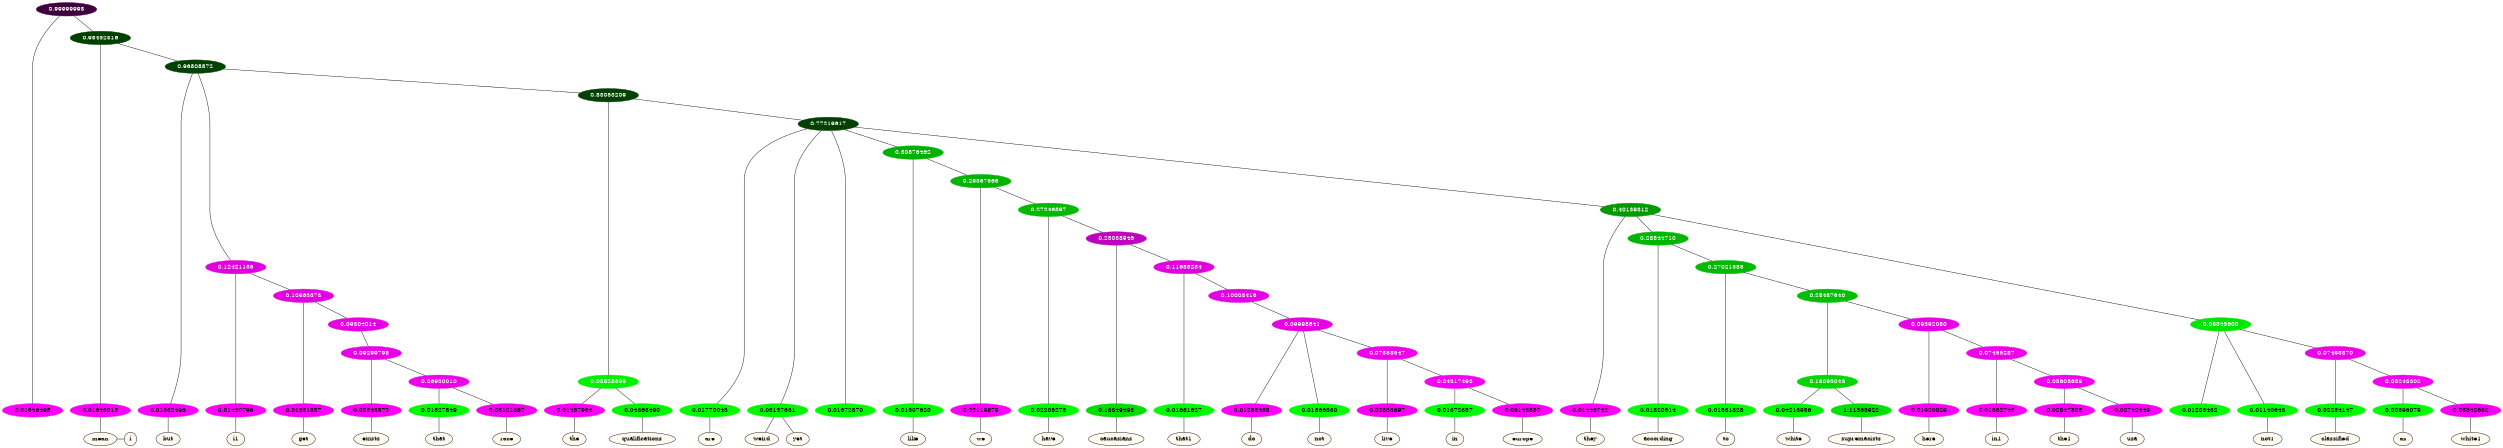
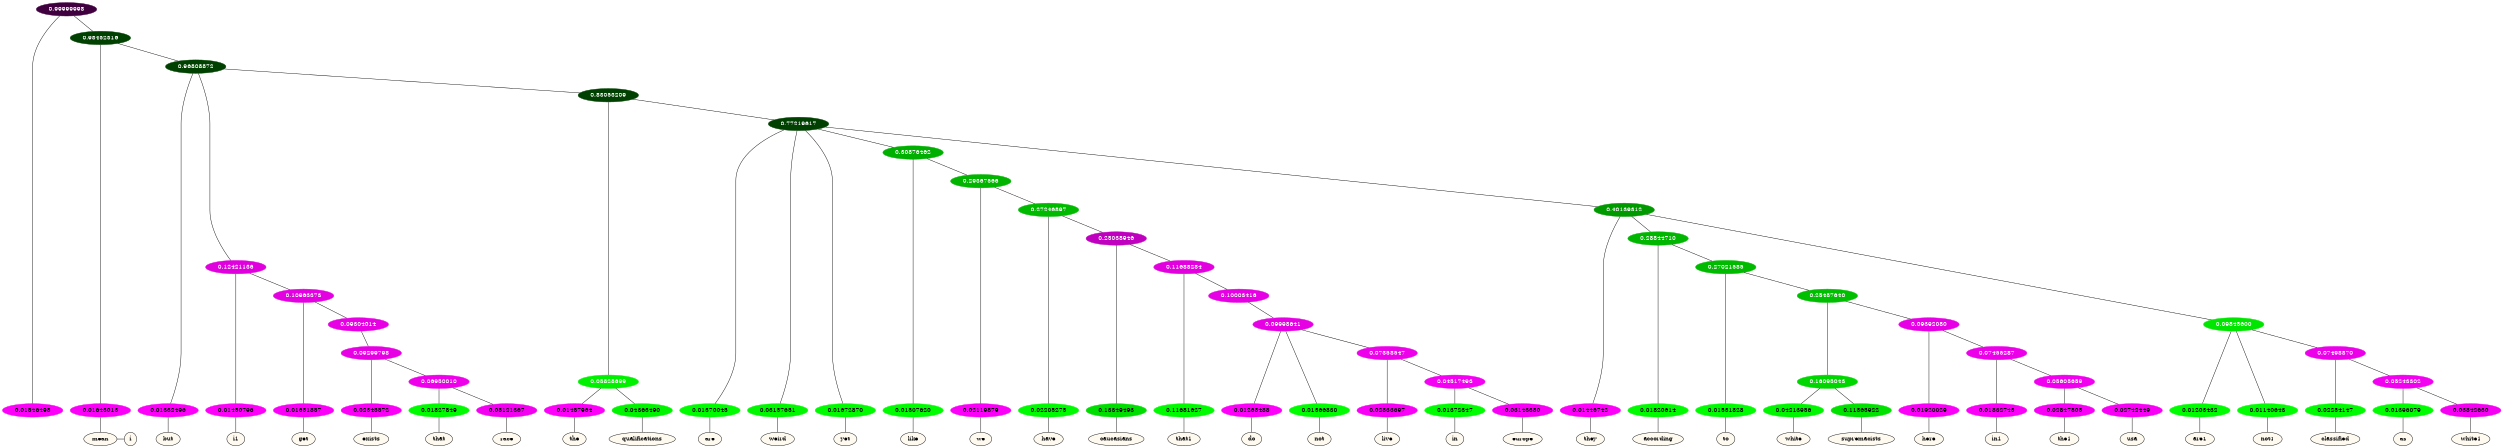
node "0.01770045": label "0.01770045" -> "0.01370045"
node "0.01681627": label "0.01681627" -> "0.11681627"
node "0.01372357": label "0.01372357" -> "0.01372347"
node "1.11865922": label "1.11865922" -> "0.11865922"
node "0.00396079": label "0.00396079" -> "0.01396079"
edge "0.03157651" -- "yet": now "0.01672870" -- "yet"
node "are1": added
